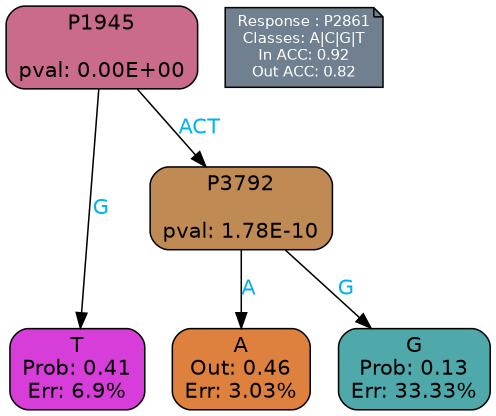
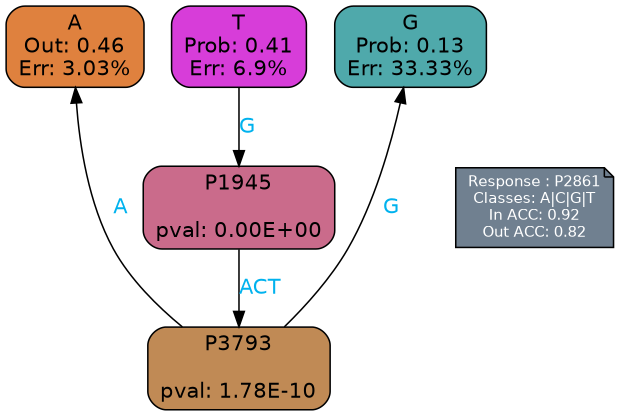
edge "P1945 pval: 0.00E+00" -> "T Prob: 0.41 Err: 6.9%": reversed
node "P3792 pval: 1.78E-10": label "P3792 pval: 1.78E-10" -> "P3793 pval: 1.78E-10"
